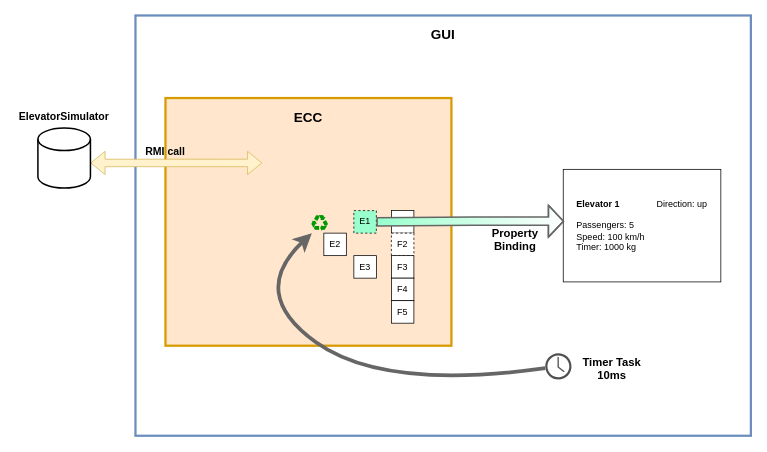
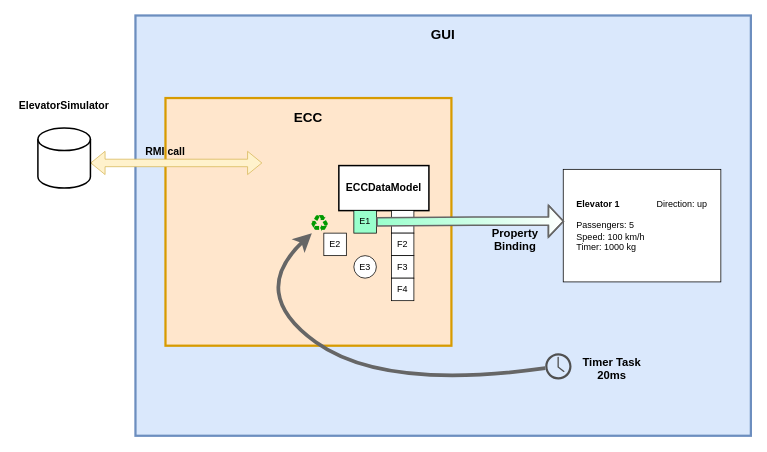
node "GUI": fillcolor #ffffff -> #dae8fc
node "ElevatorSimulator": moved (64, 117) -> (64, 105)
node "ECCDataModel": added
node "E1": style dashed -> solid
node "F2": style dashed -> solid
node "E3": shape rectangle -> ellipse
node "F5": removed
node "Timer Task 10ms": label "Timer Task 10ms" -> "Timer Task 20ms"
